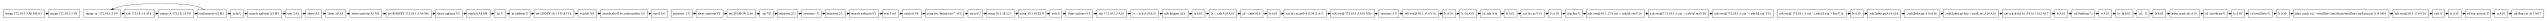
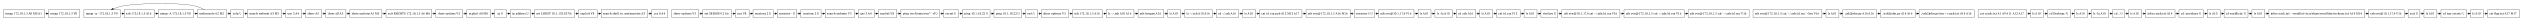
node "set RHOSTS 172.18.1.5 A6 M6": label "set RHOSTS 172.18.1.5 A6 M6" -> "exit RHOSTS 172.18.1.5 A6 M6"
node "sessions -l U": removed
edge "./ssh2john.py key > crack.txt A14 A16" -> "cat crack.txt A1 A9 A11 A12 A17": removed
